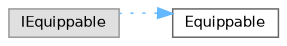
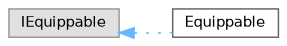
edge "IEquippable" -> "Equippable": reversed
